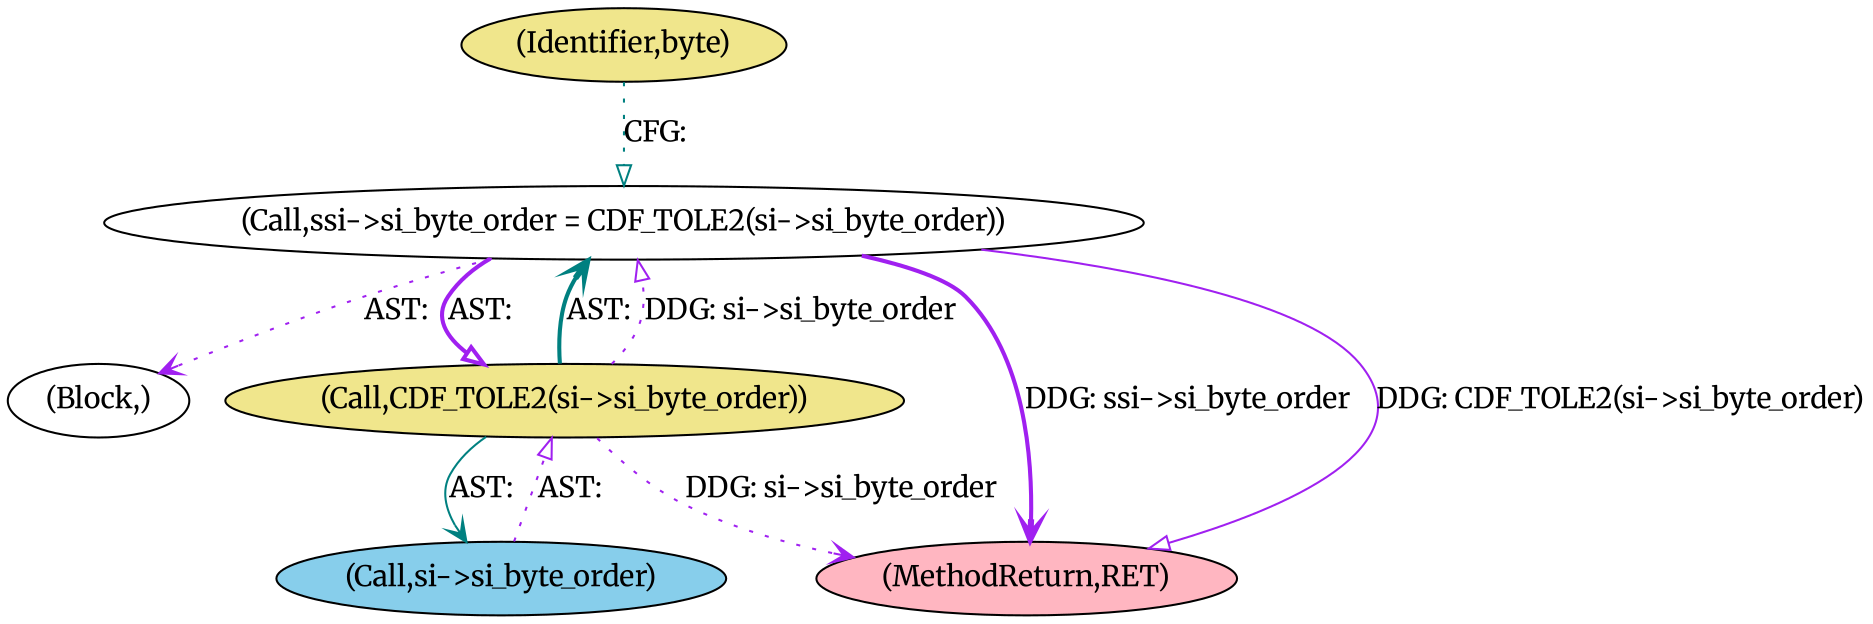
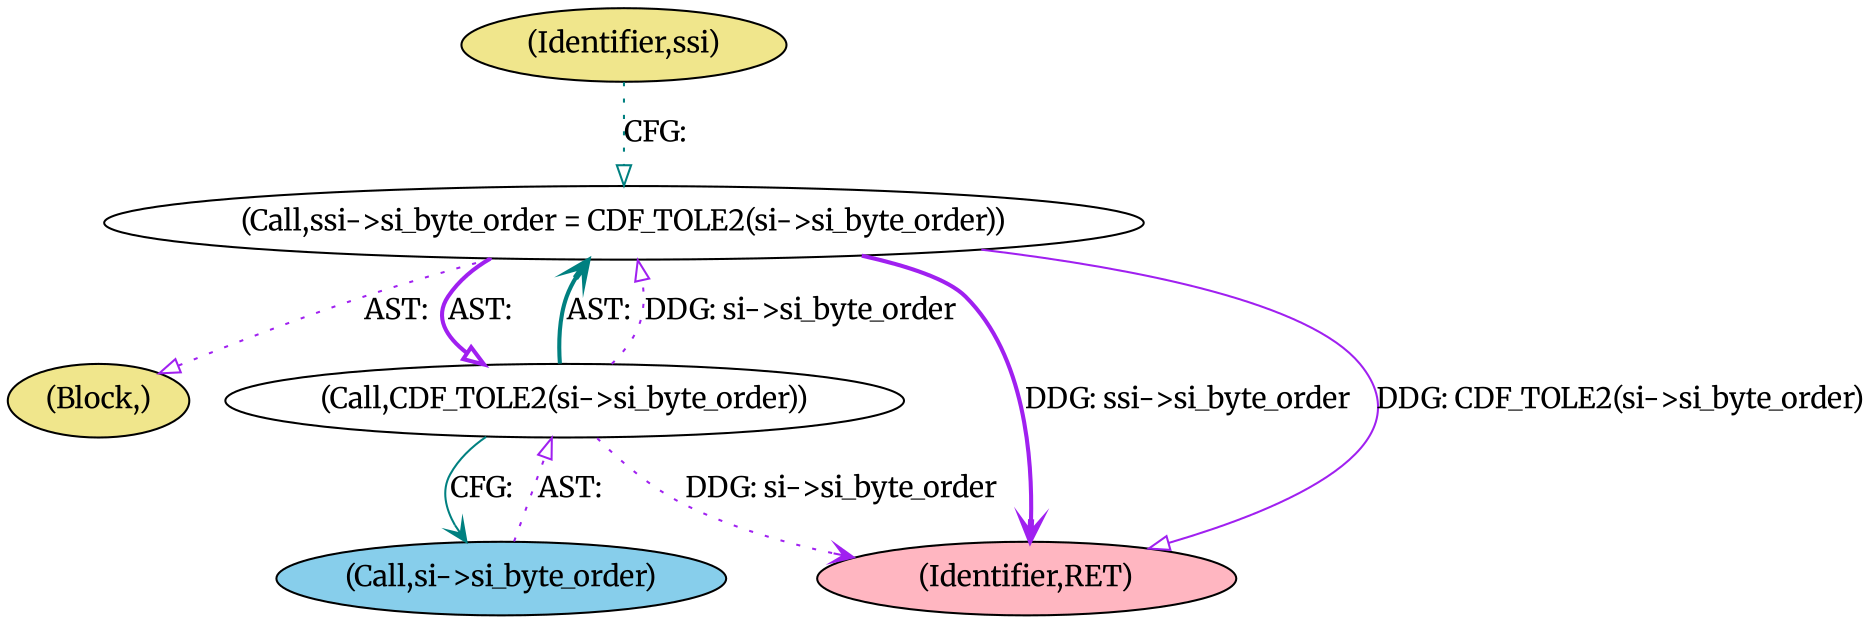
node "(Identifier,byte)": label "(Identifier,byte)" -> "(Identifier,ssi)"
edge "(Call,ssi->si_byte_order = CDF_TOLE2(si->si_byte_order))" -> "(Block,)": arrowhead vee -> onormal
node "(Block,)": fillcolor white -> khaki
node "(Call,CDF_TOLE2(si->si_byte_order))": fillcolor khaki -> white
edge "(Call,CDF_TOLE2(si->si_byte_order))" -> "(Call,si->si_byte_order)": label "AST: " -> "CFG: "
node "(MethodReturn,RET)": label "(MethodReturn,RET)" -> "(Identifier,RET)"
